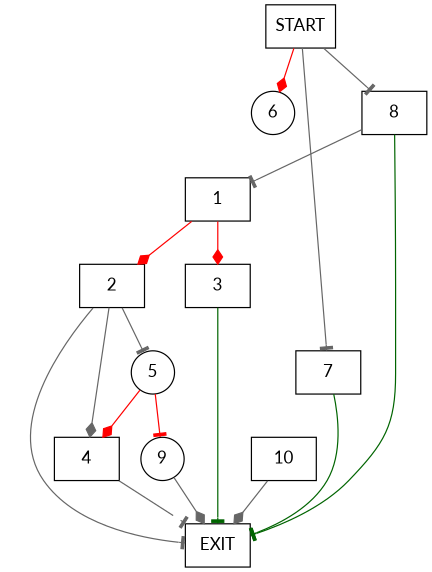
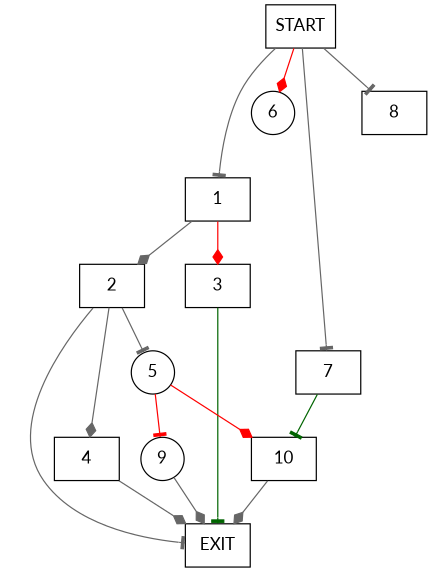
edge "8" -> "1": now "START" -> "1"
edge "1" -> "2": color red -> gray40
edge "8" -> "EXIT": removed
edge "5" -> "4": now "5" -> "10"
edge "7" -> "EXIT": now "7" -> "10"
edge "4" -> "EXIT": arrowhead tee -> diamond
